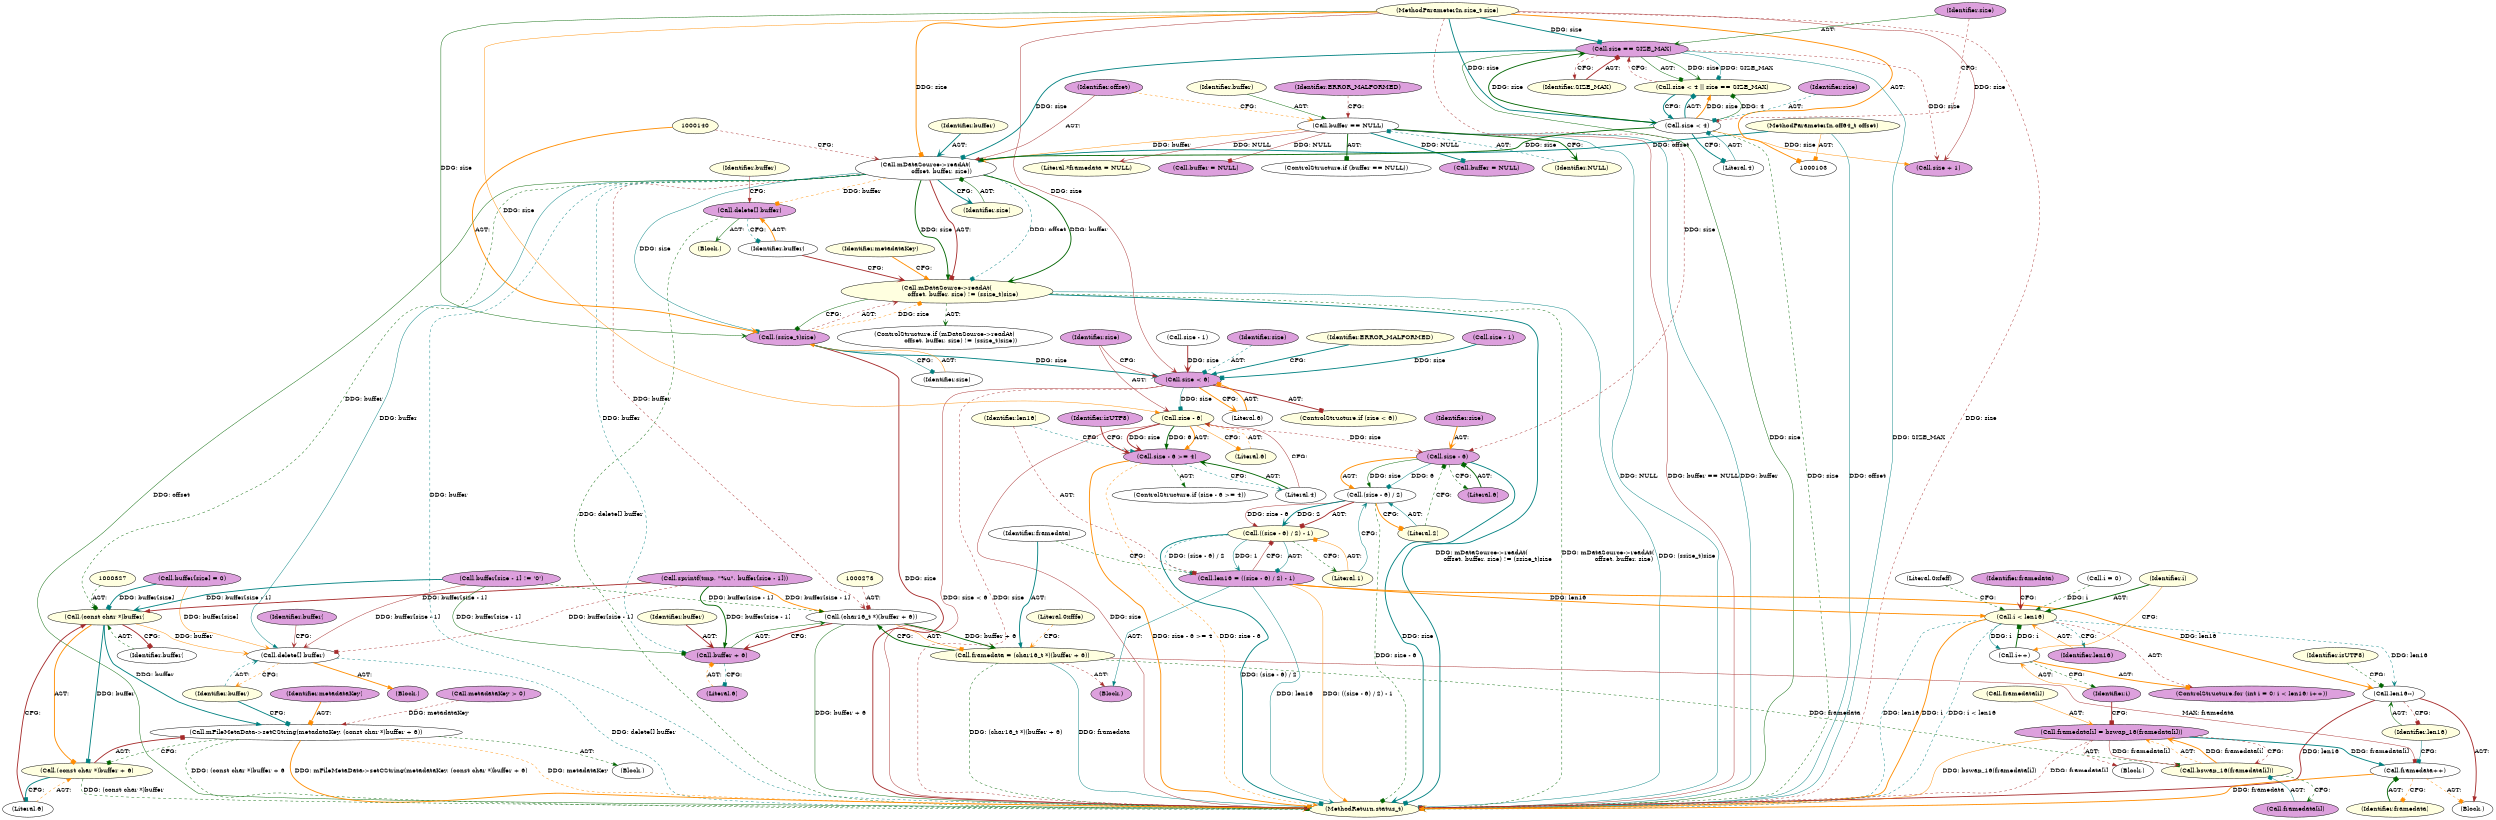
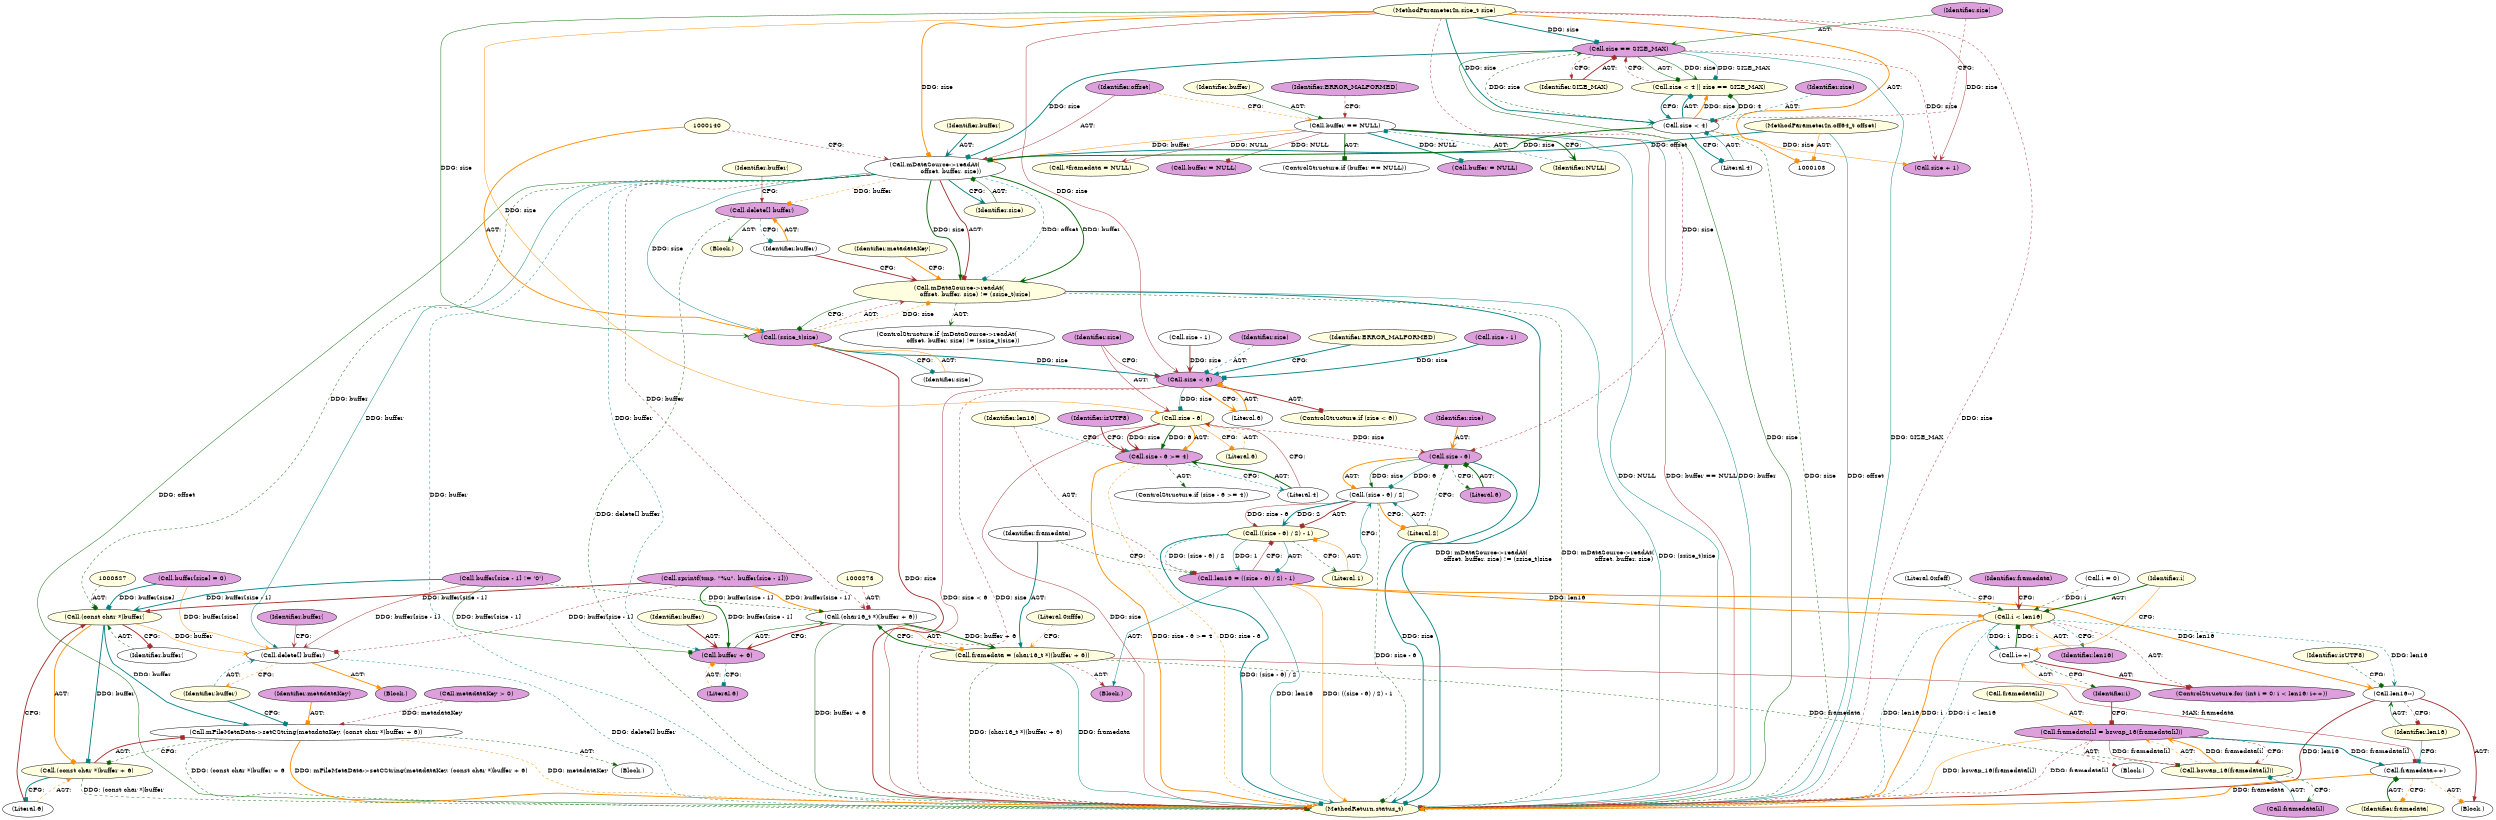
edge "(Call,size < 4)" -> "(Call,size == SIZE_MAX)": style bold -> dashed
node "(Literal,*framedata = NULL)": label "(Literal,*framedata = NULL)" -> "(Call,*framedata = NULL)"
edge "(Call,i++)" -> "(ControlStructure,for (int i = 0; i < len16; i++))": color darkorange -> brown
